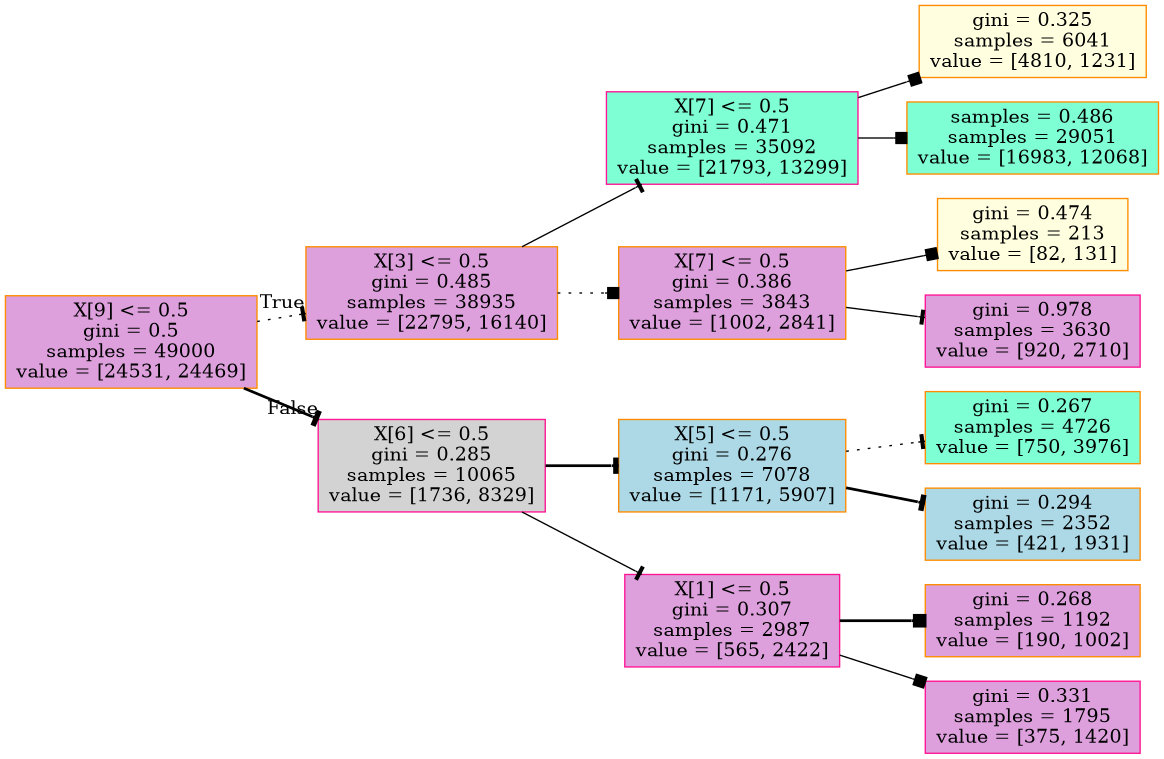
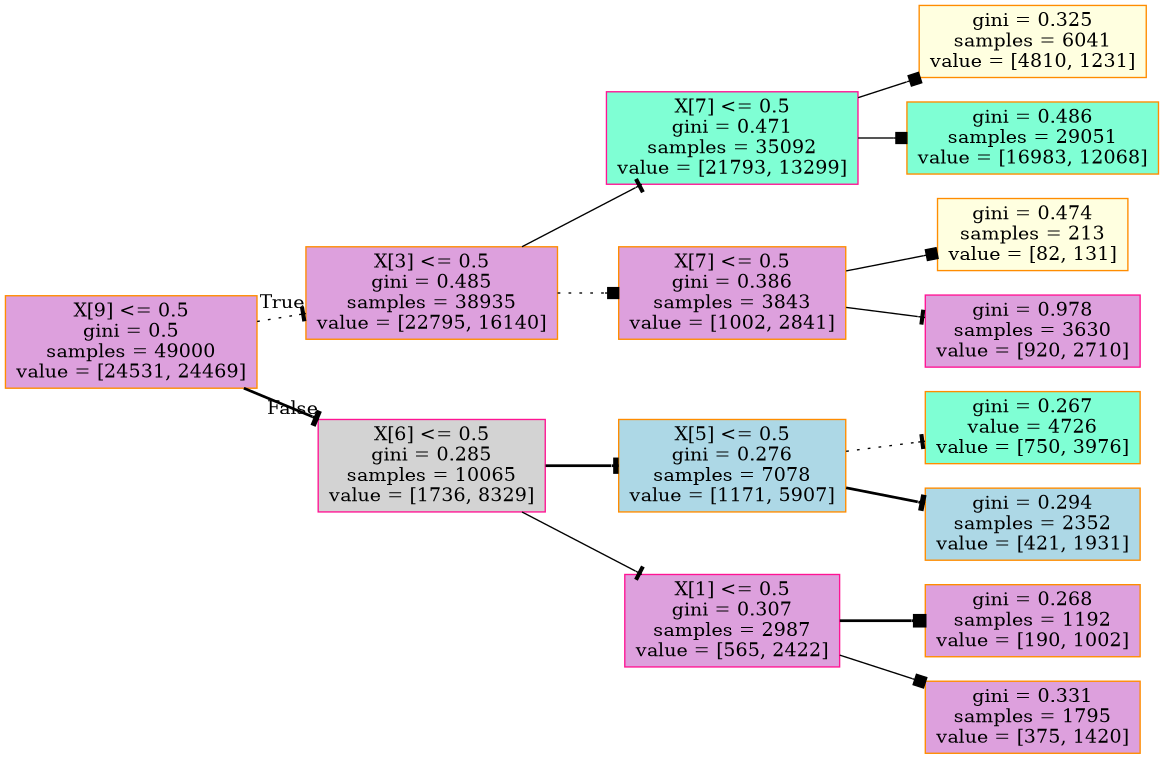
node "samples = 0.486 samples = 29051 value = [16983, 12068]": label "samples = 0.486 samples = 29051 value = [16983, 12068]" -> "gini = 0.486 samples = 29051 value = [16983, 12068]"
node "gini = 0.267 samples = 4726 value = [750, 3976]": label "gini = 0.267 samples = 4726 value = [750, 3976]" -> "gini = 0.267 value = 4726 value = [750, 3976]"
node "gini = 0.331 samples = 1795 value = [375, 1420]": color deeppink -> darkorange
